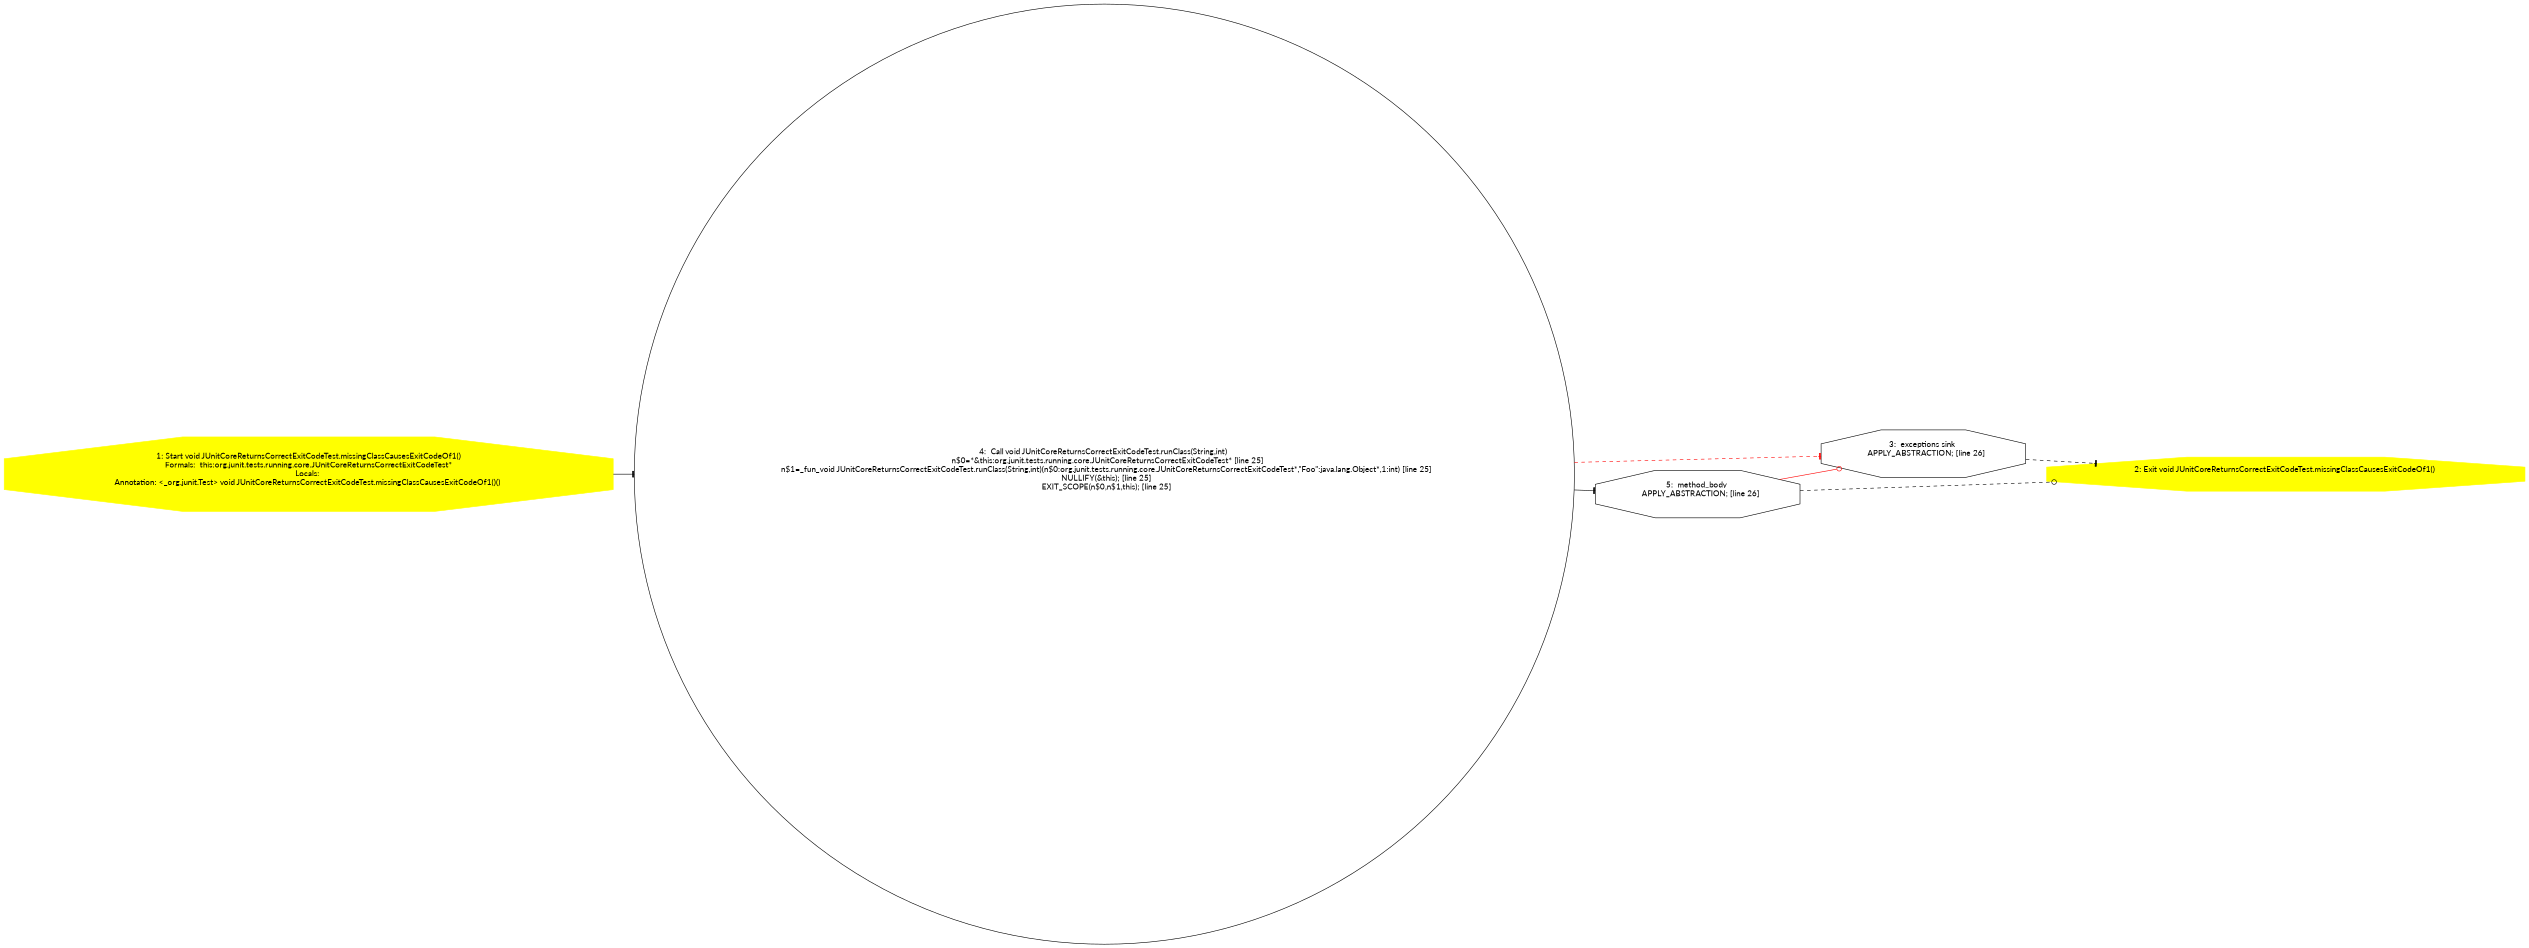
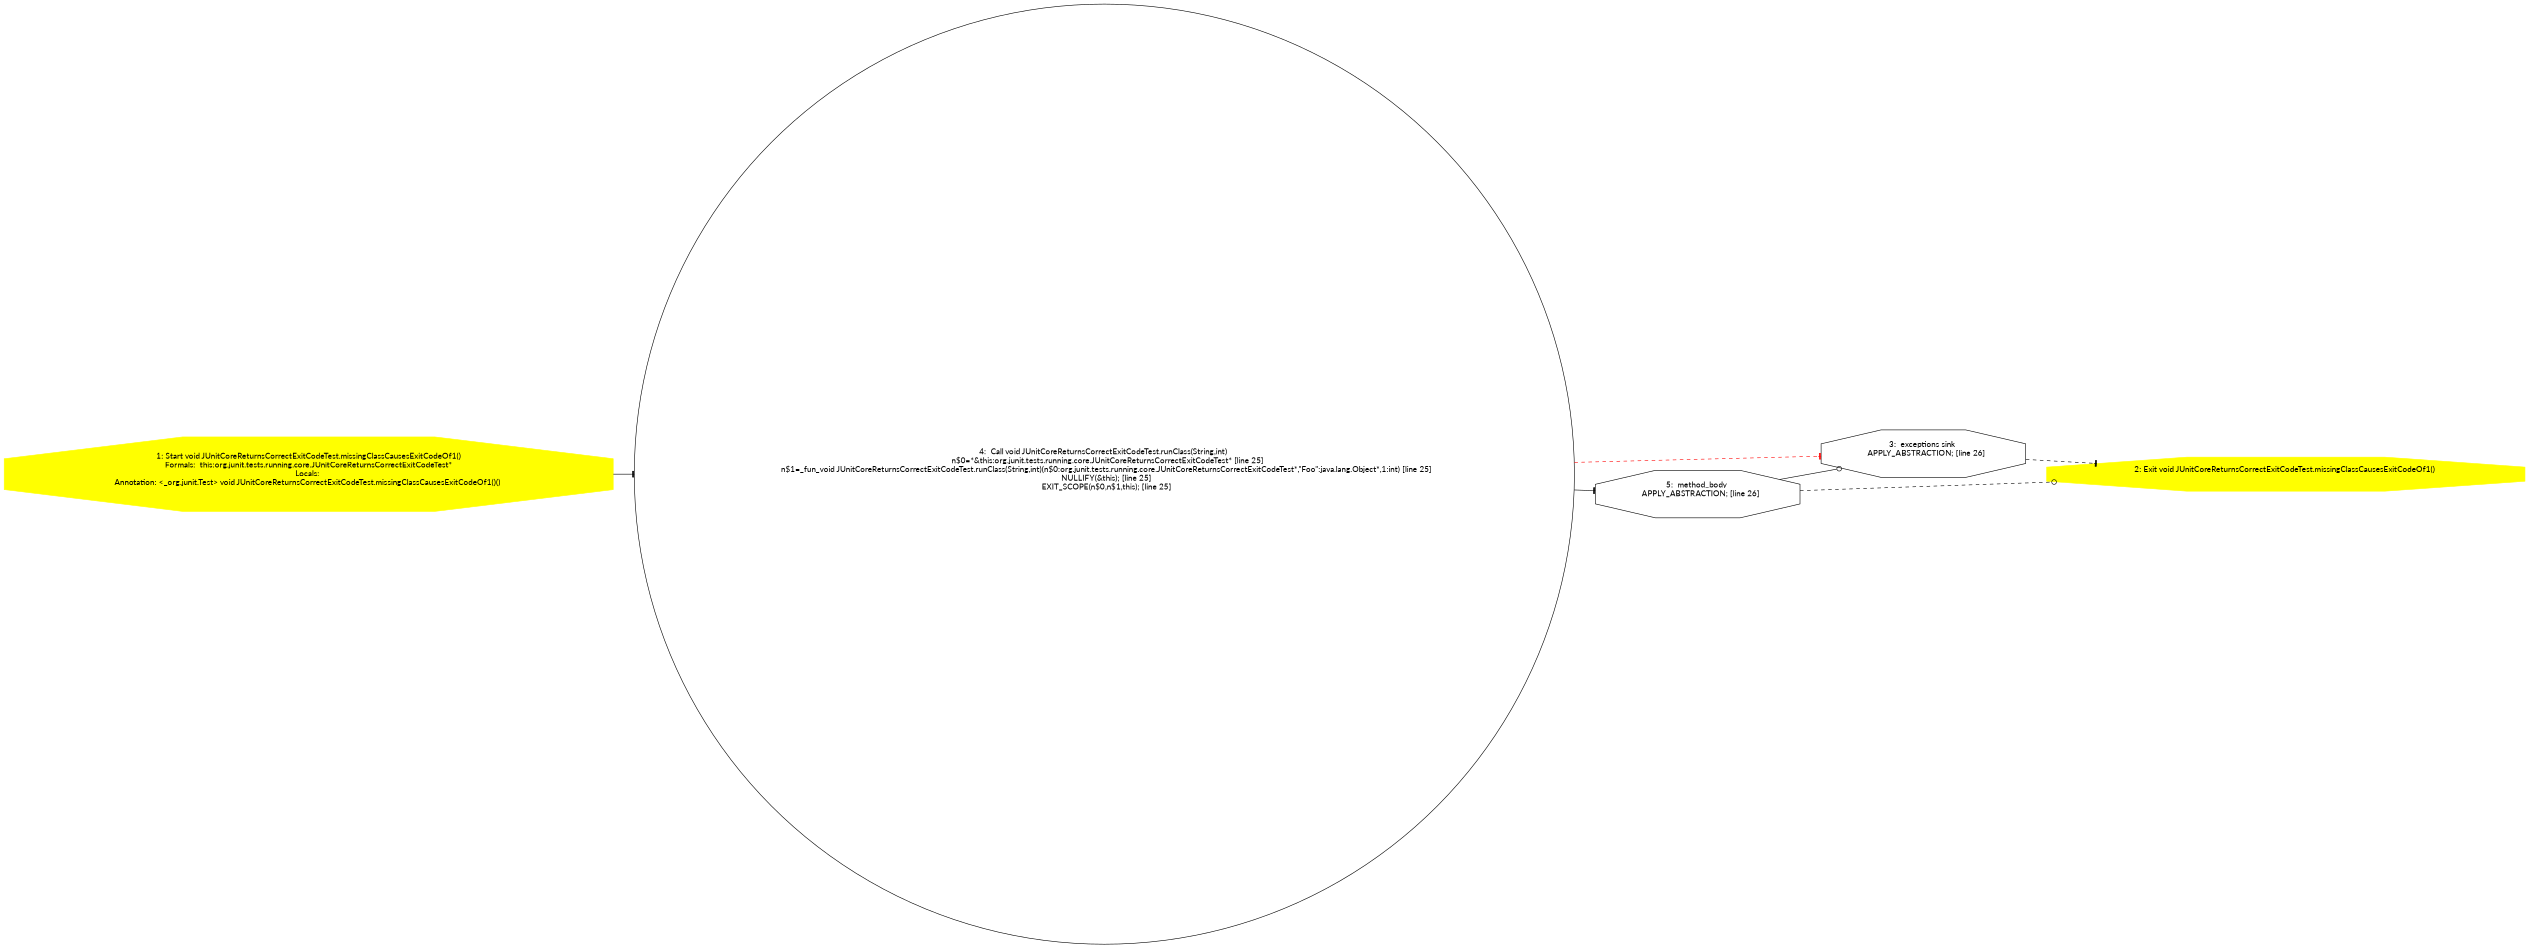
edge "5:  method_body APPLY_ABSTRACTION; [line 26]" -> "3:  exceptions sink APPLY_ABSTRACTION; [line 26]": color red -> black
